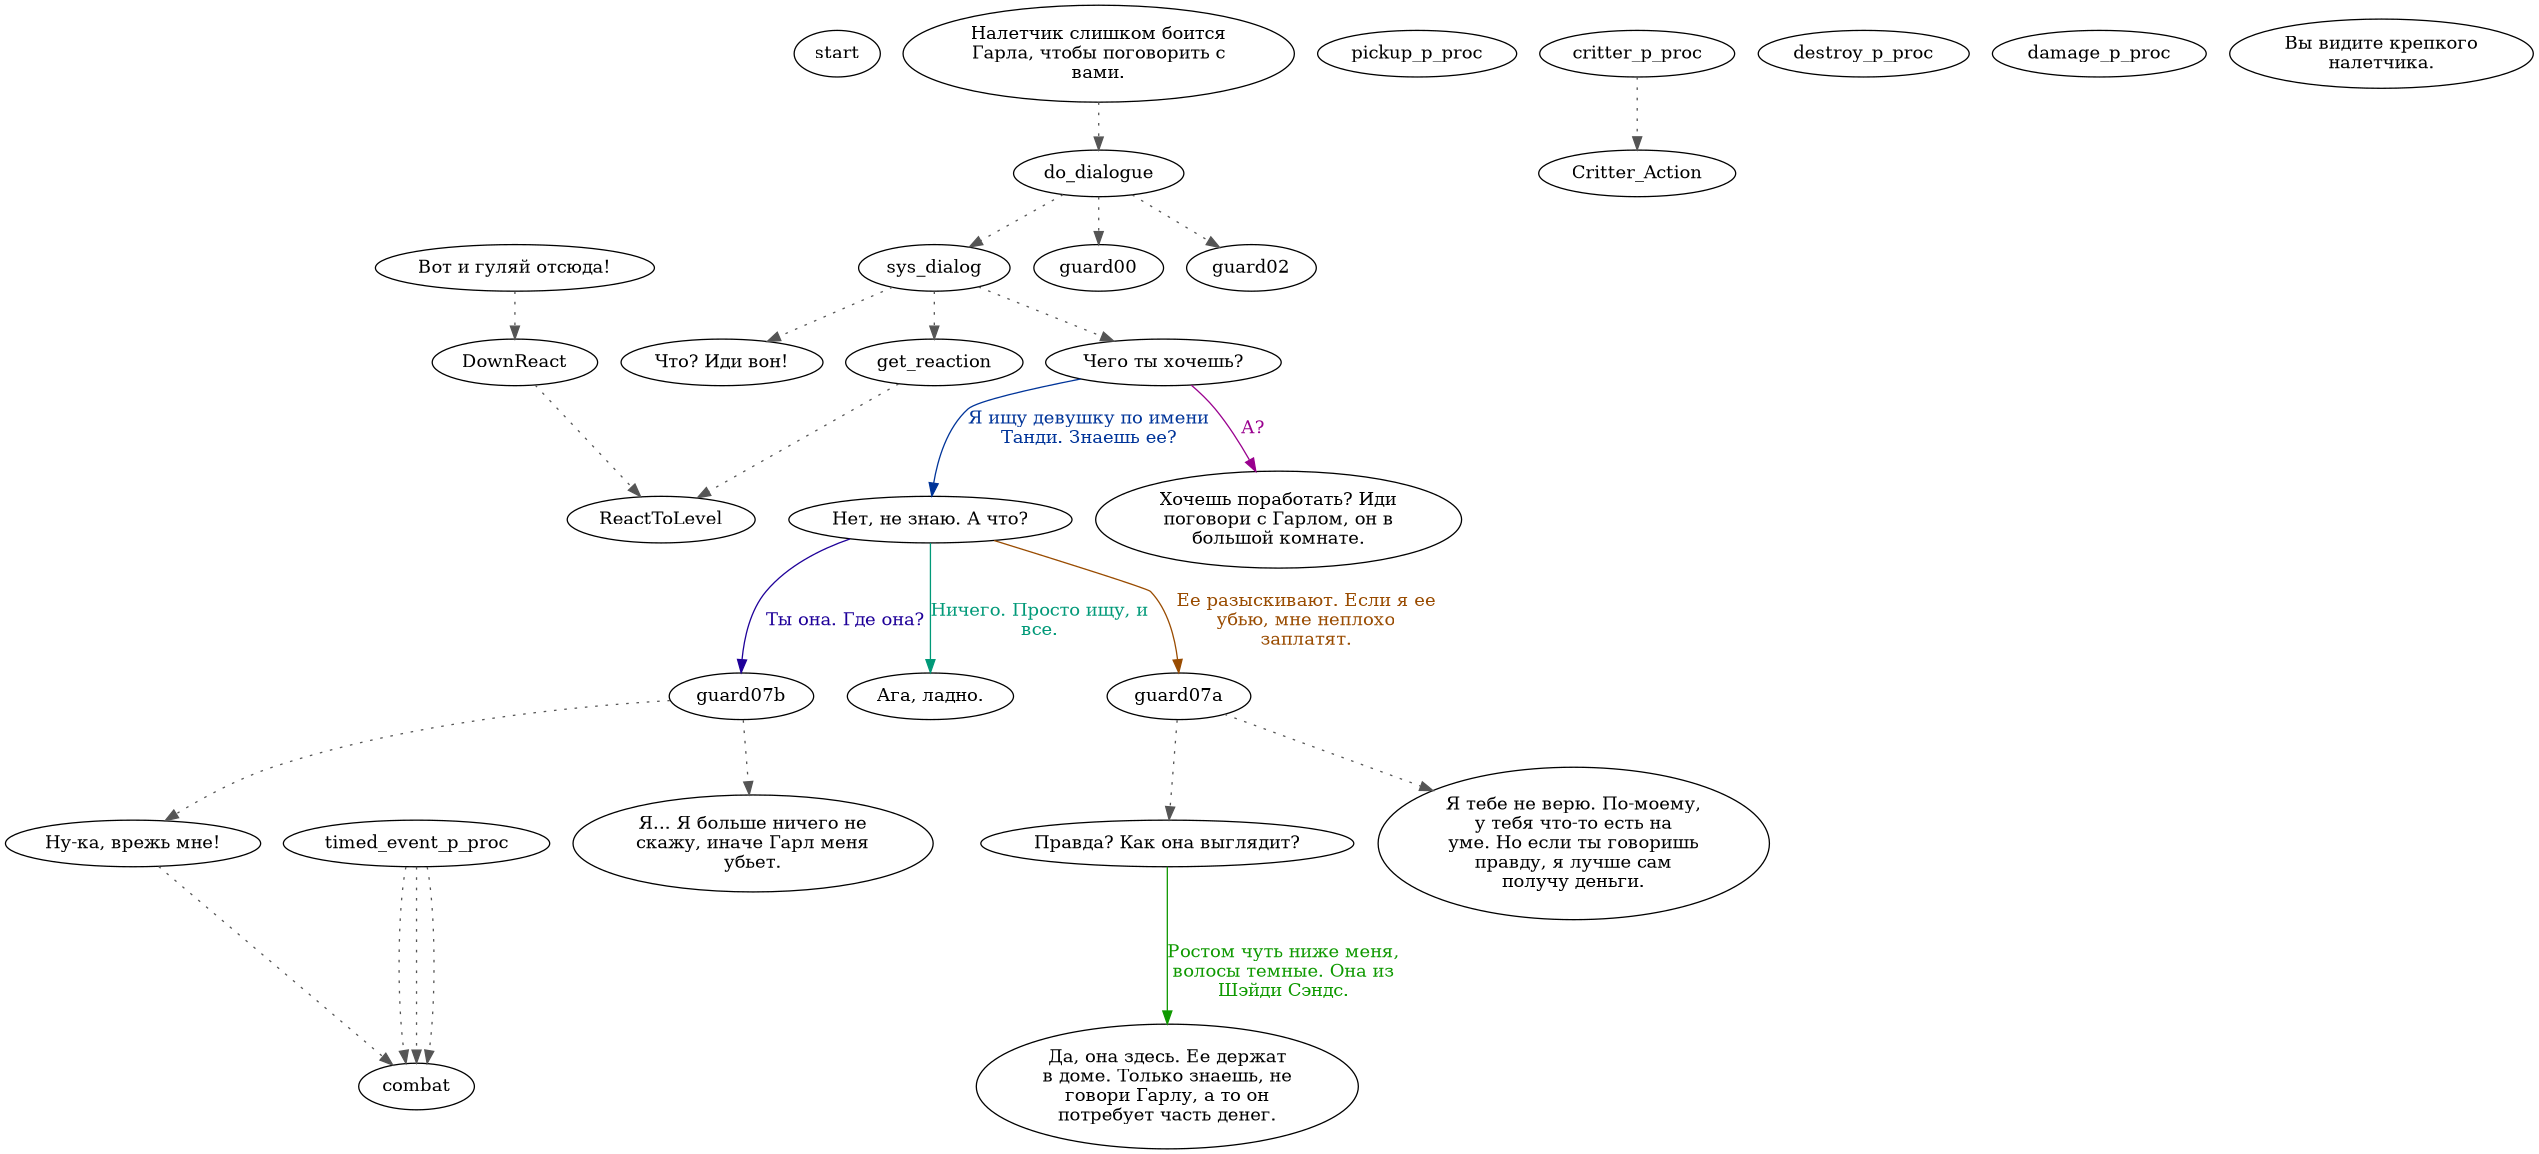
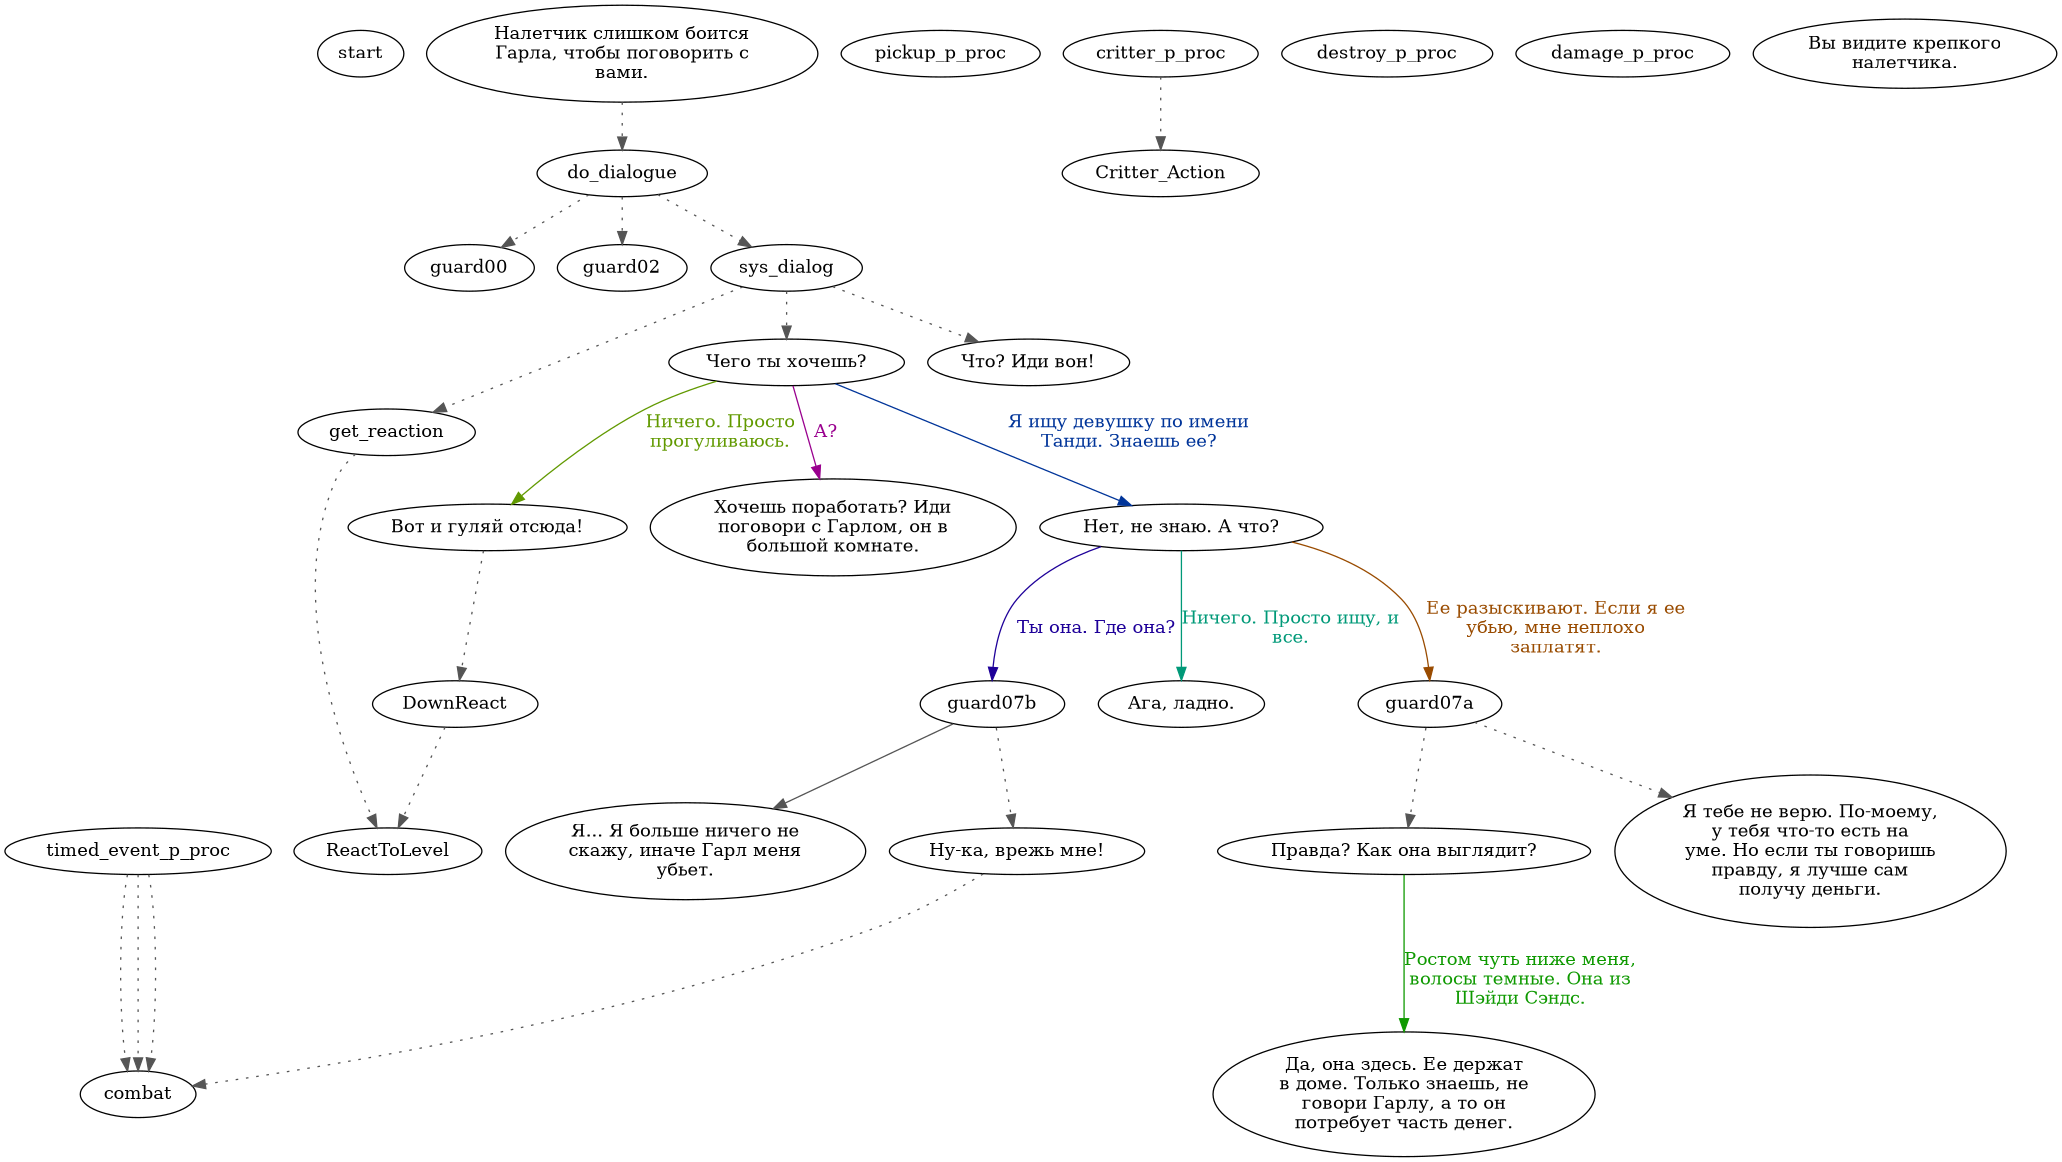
edge "Чего ты хочешь?" -> "Вот и гуляй отсюда!": added, label "Ничего. Просто прогуливаюсь."
edge "guard07b" -> "Я... Я больше ничего не скажу, иначе Гарл меня убьет.": style dotted -> solid
